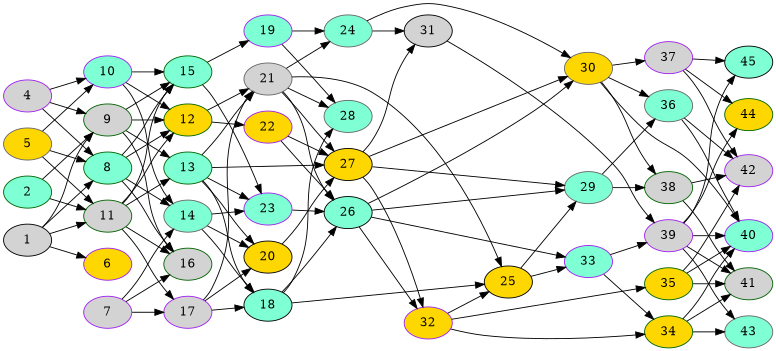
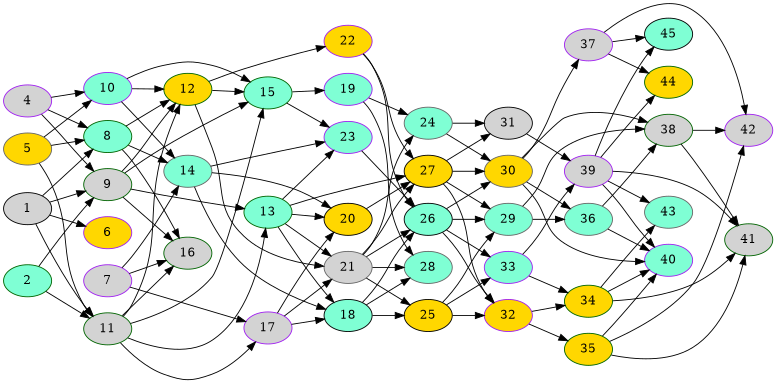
edge "8" -> "15": now "12" -> "15"
edge "36" -> "42": now "36" -> "38"
edge "32" -> "25": reversed
